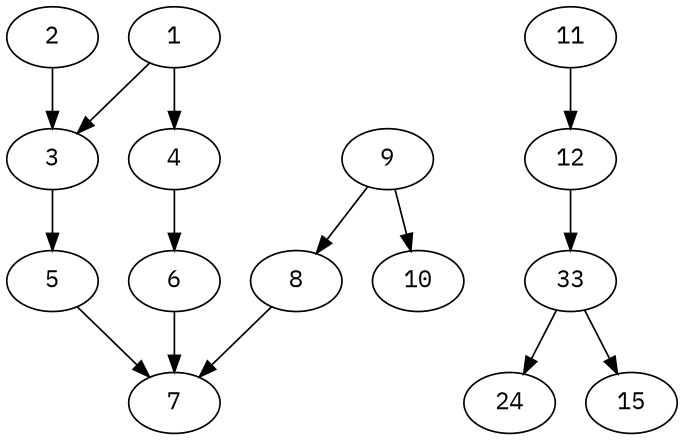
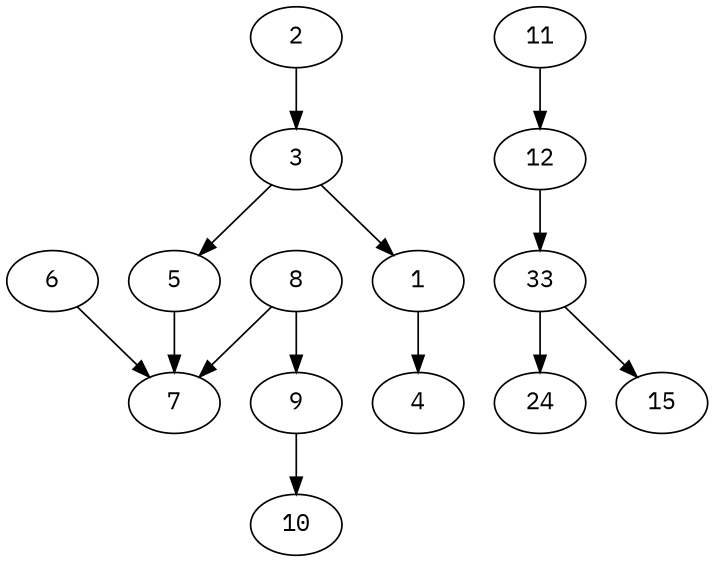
edge "1" -> "3": reversed
edge "4" -> "6": removed
edge "9" -> "8": reversed
